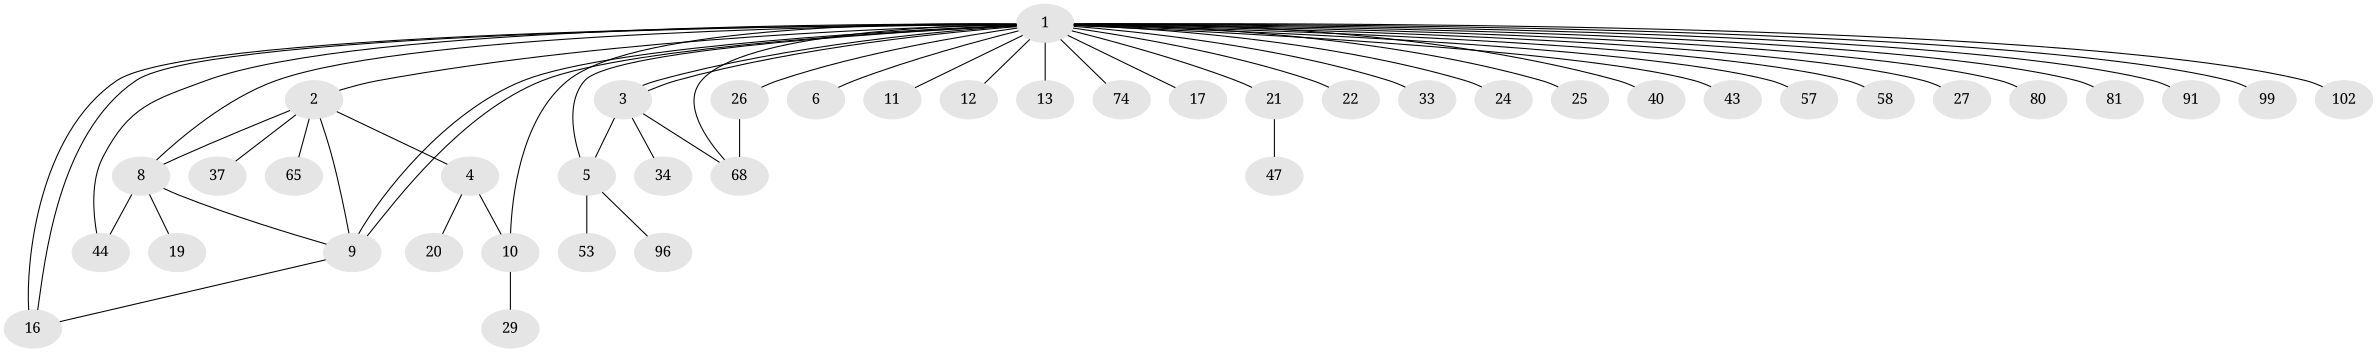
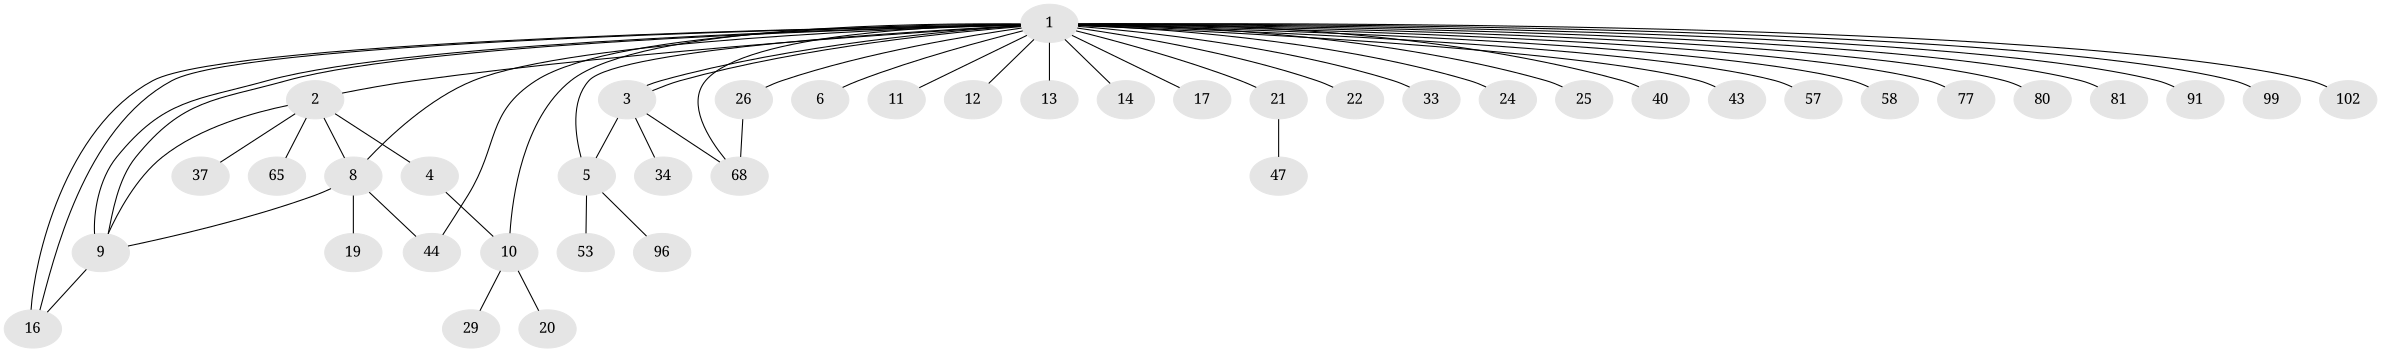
node "74": label "74" -> "14"
node "27": label "27" -> "77"
edge "4" -- "20": now "10" -- "20"
